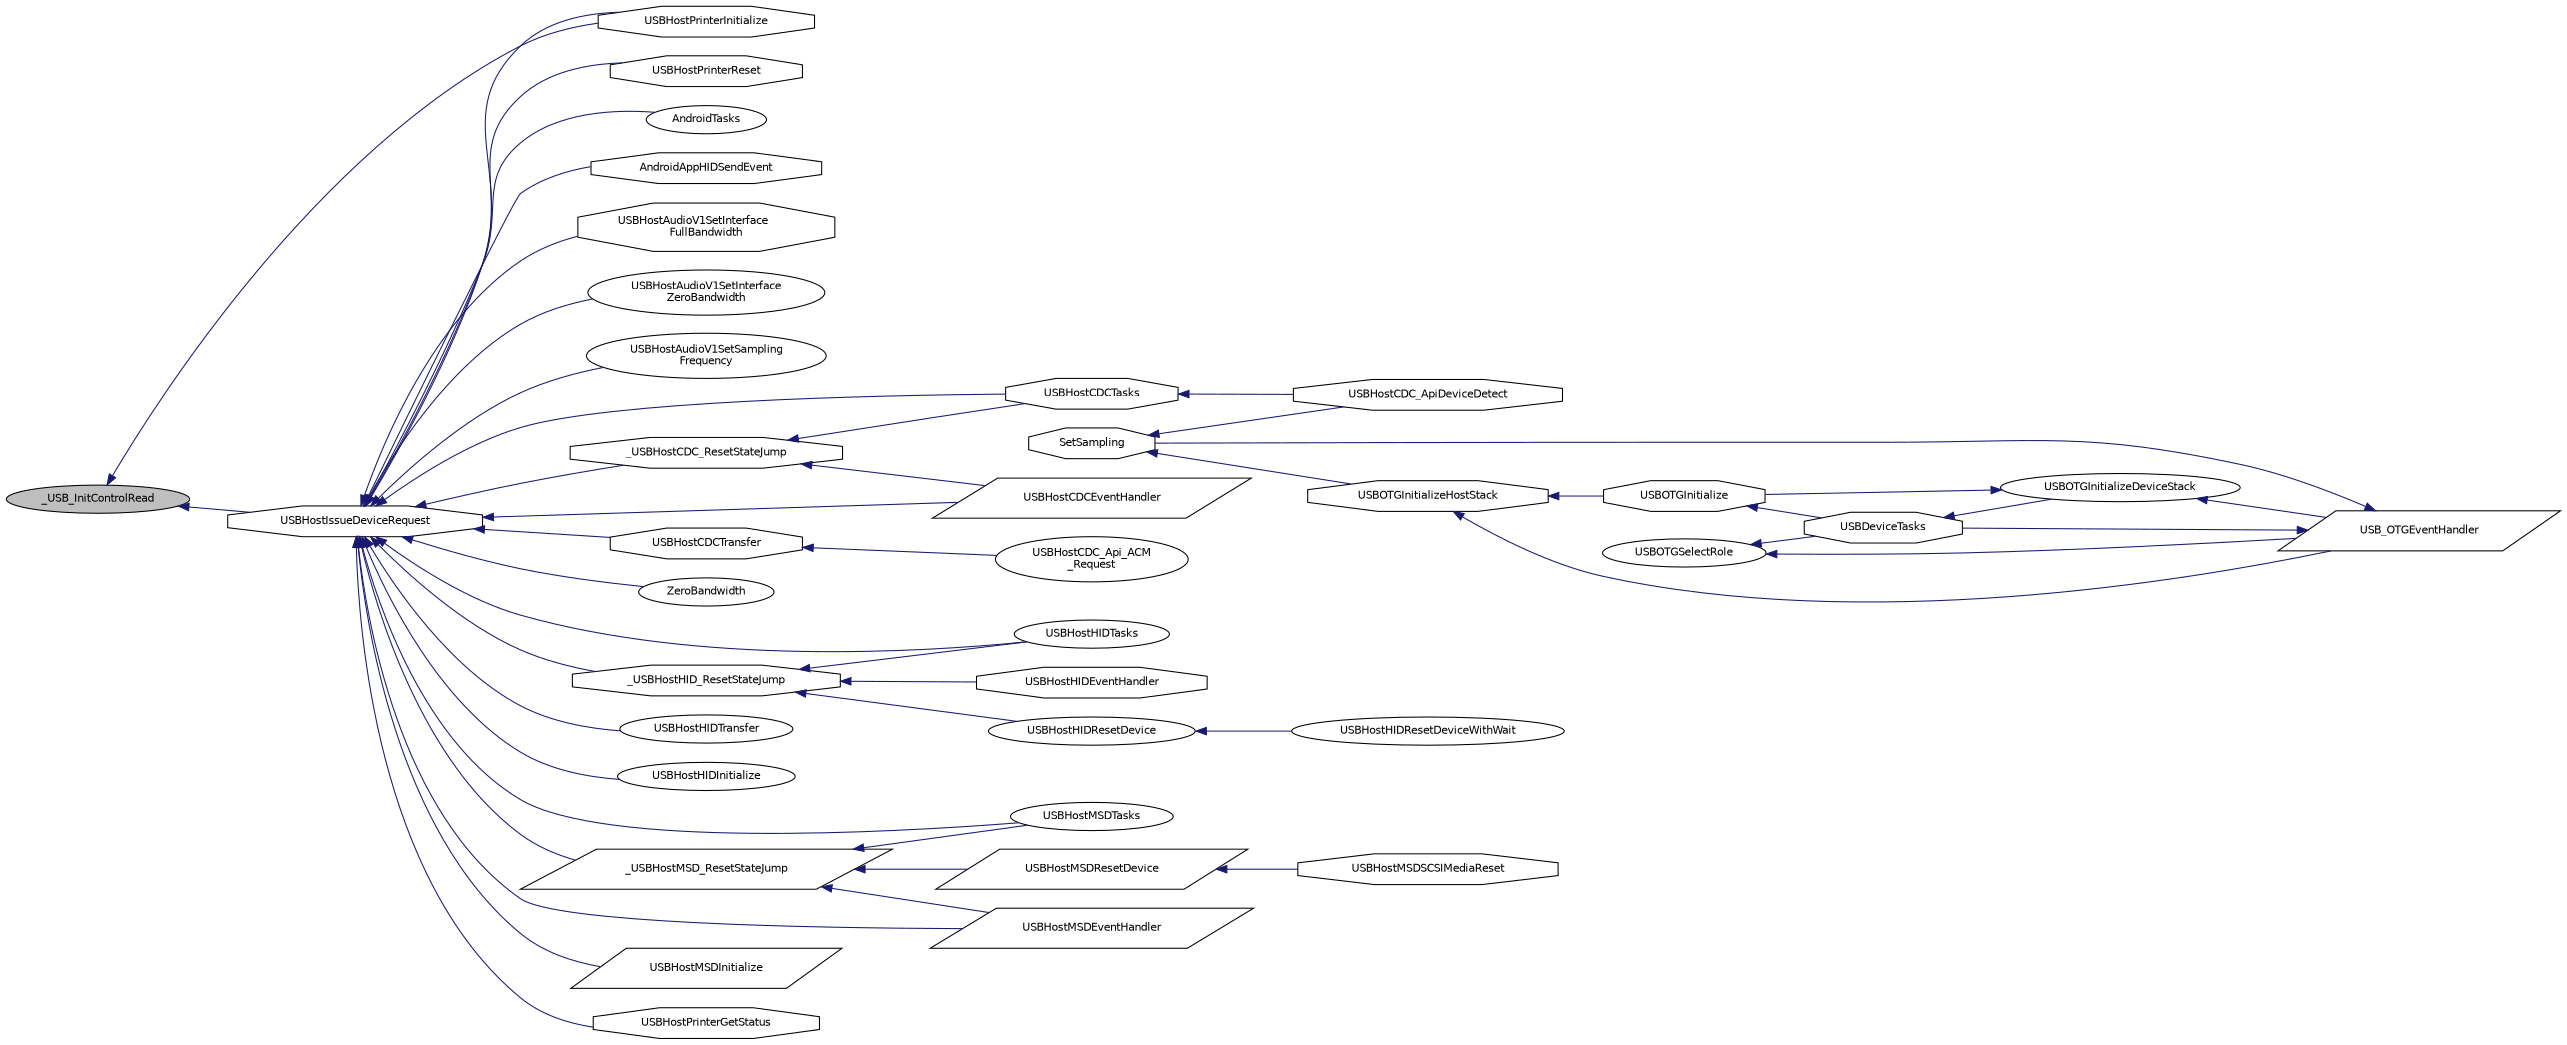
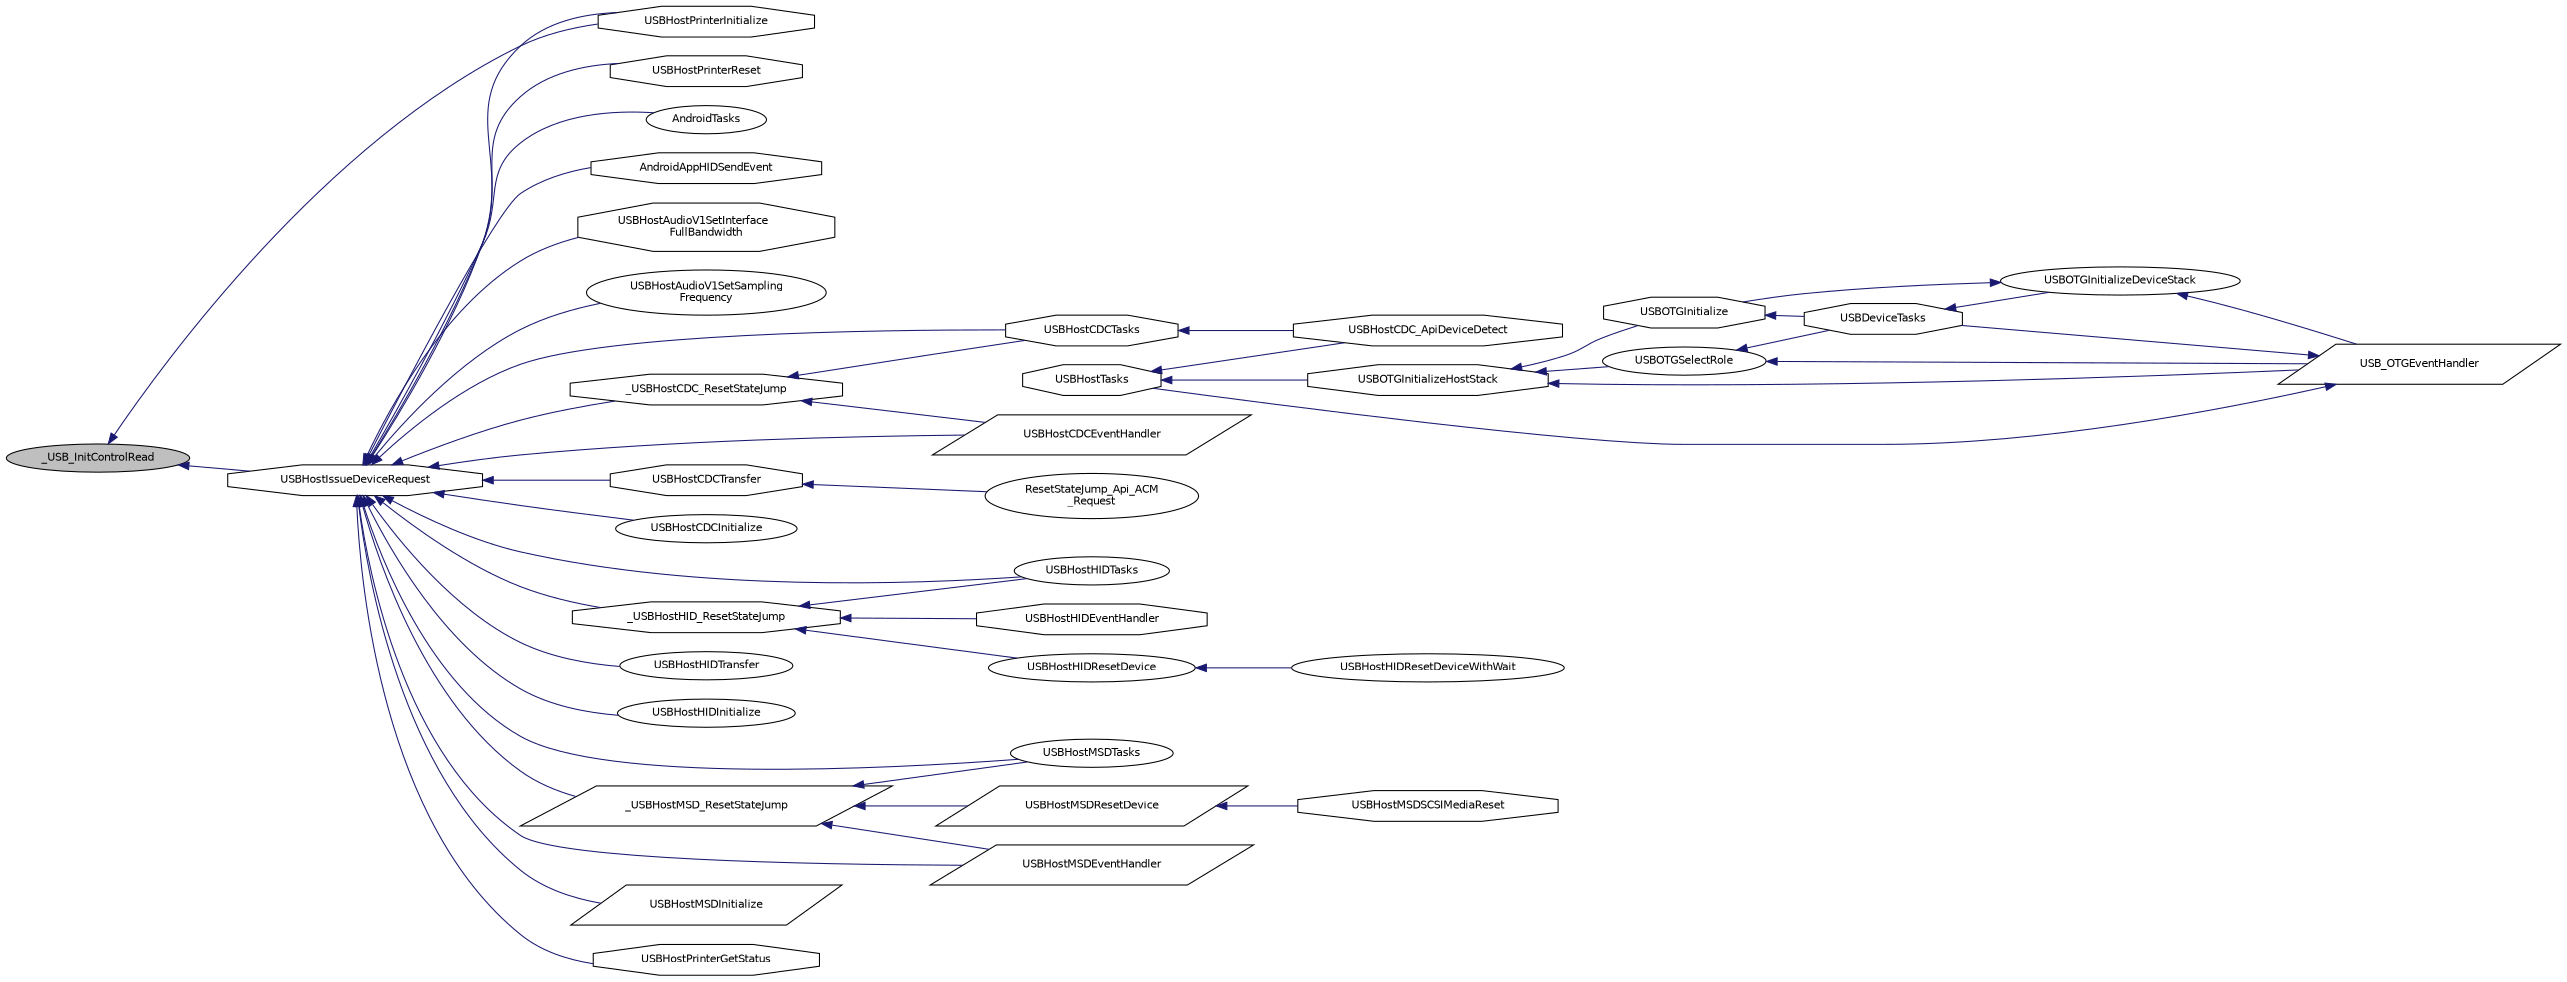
node "USBHostAudioV1SetInterface ZeroBandwidth": removed
edge "USBOTGSelectRole" -> "USBOTGInitializeHostStack": added
node "SetSampling": label "SetSampling" -> "USBHostTasks"
node "USBHostCDC_Api_ACM _Request": label "USBHostCDC_Api_ACM _Request" -> "ResetStateJump_Api_ACM _Request"
node "ZeroBandwidth": label "ZeroBandwidth" -> "USBHostCDCInitialize"
